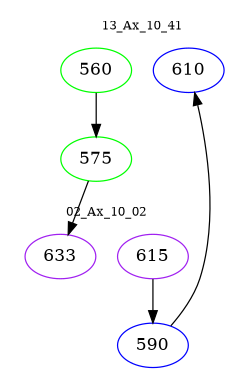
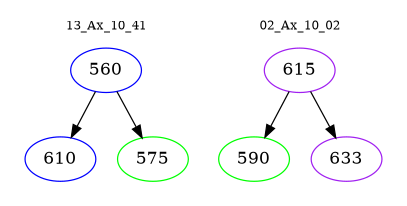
node "560": color green -> blue
edge "575" -> "633": now "615" -> "633"
edge "590" -> "610": now "560" -> "610"
node "590": color blue -> green
